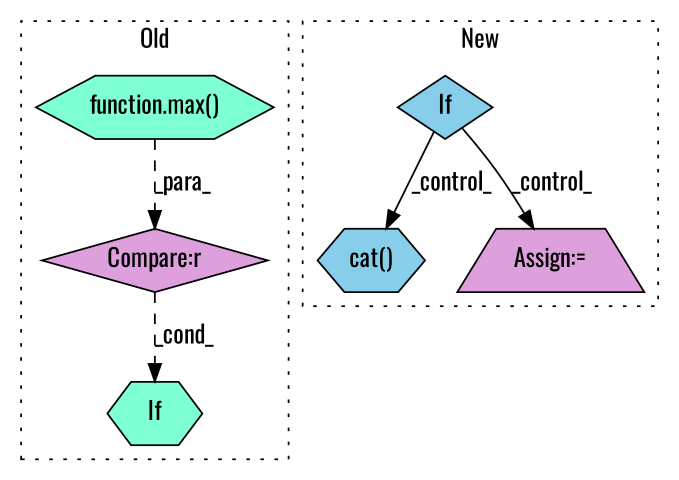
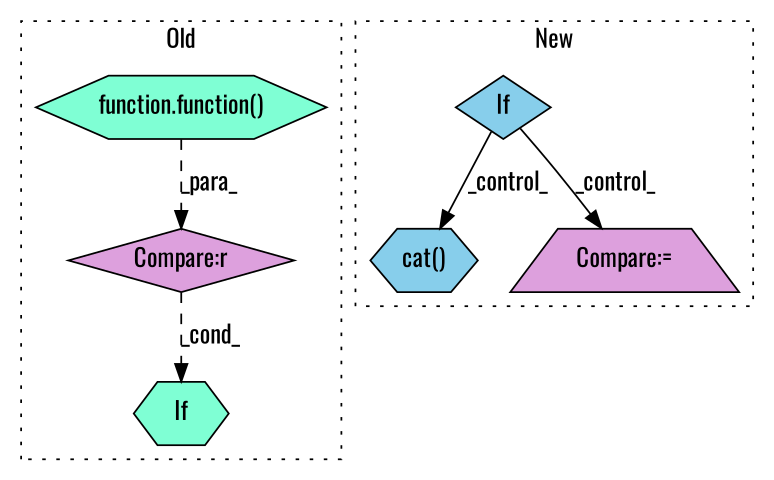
node "function.max()": label "function.max()" -> "function.function()"
node "Assign:=": label "Assign:=" -> "Compare:="
